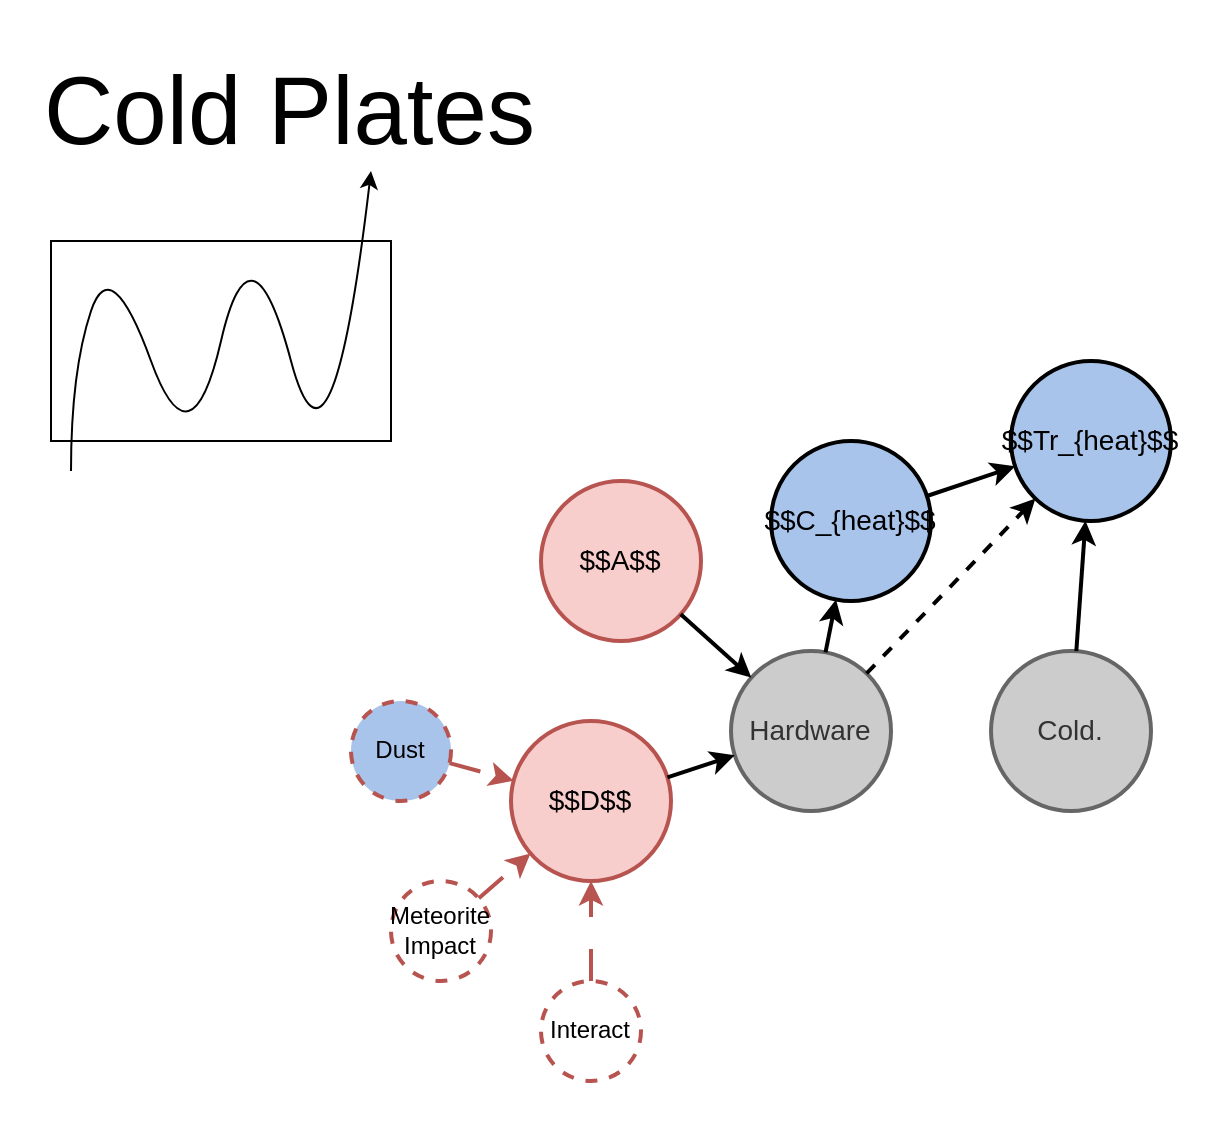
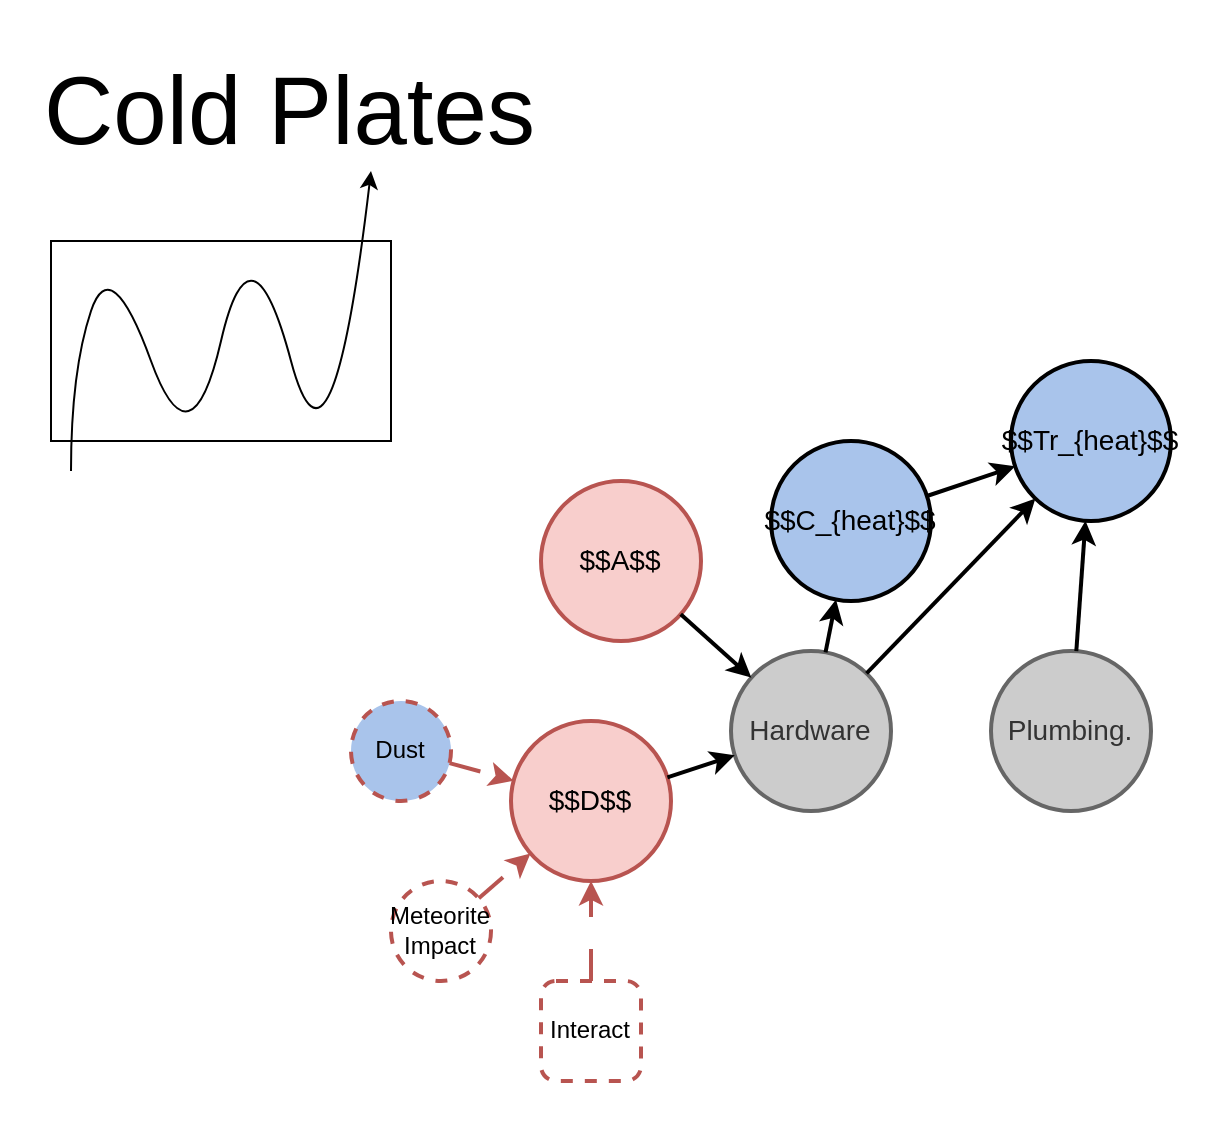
edge "Hardware" -> "$$Tr_{heat}$$": style dashed -> solid
node "Cold.": label "Cold." -> "Plumbing."
node "Interact": shape ellipse -> rounded rectangle
